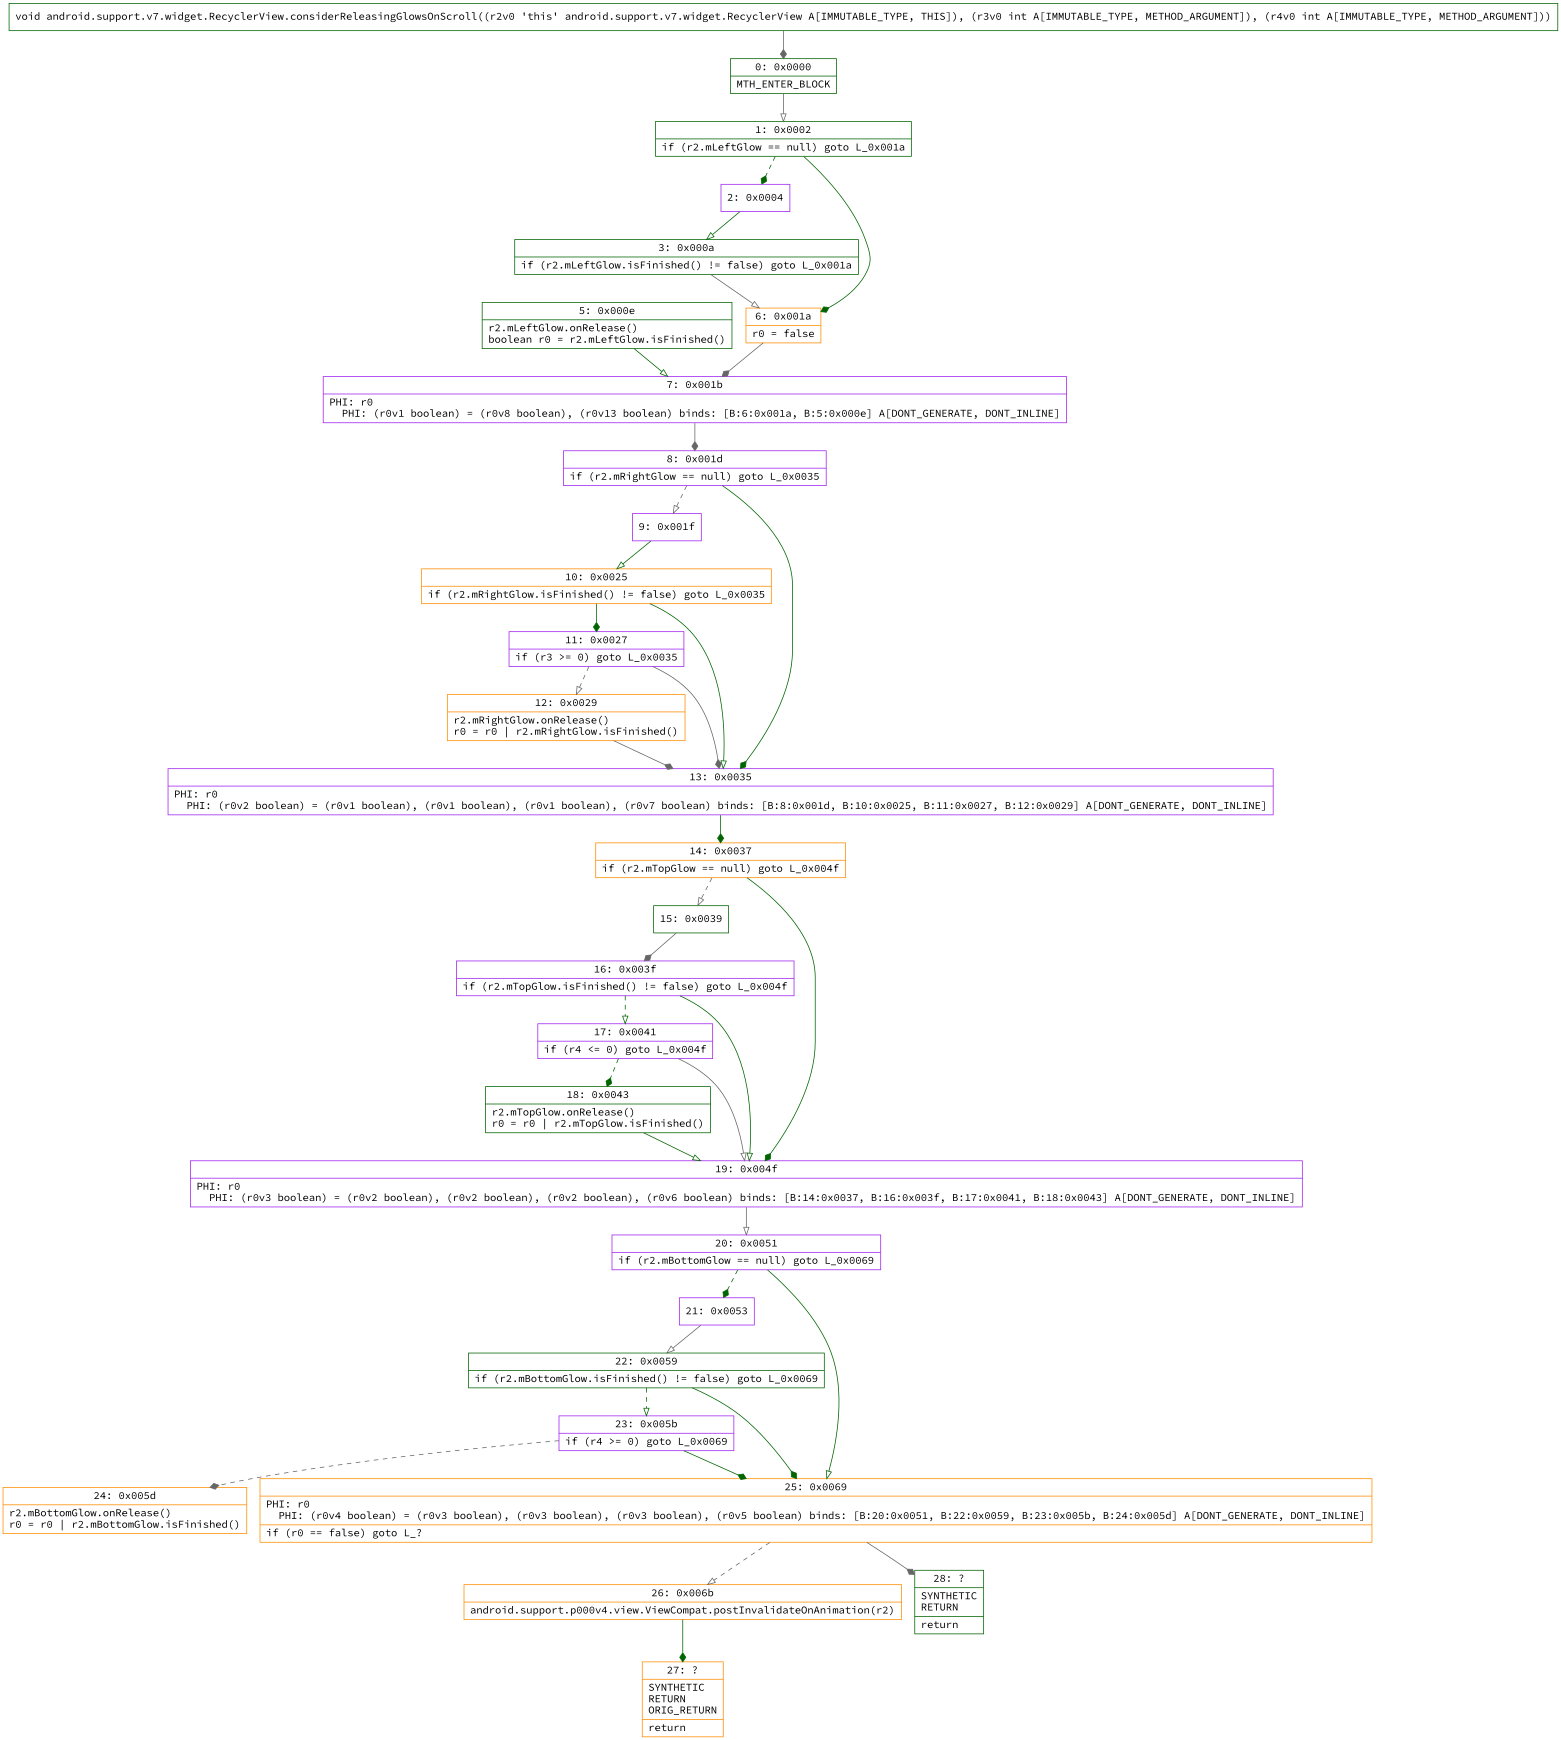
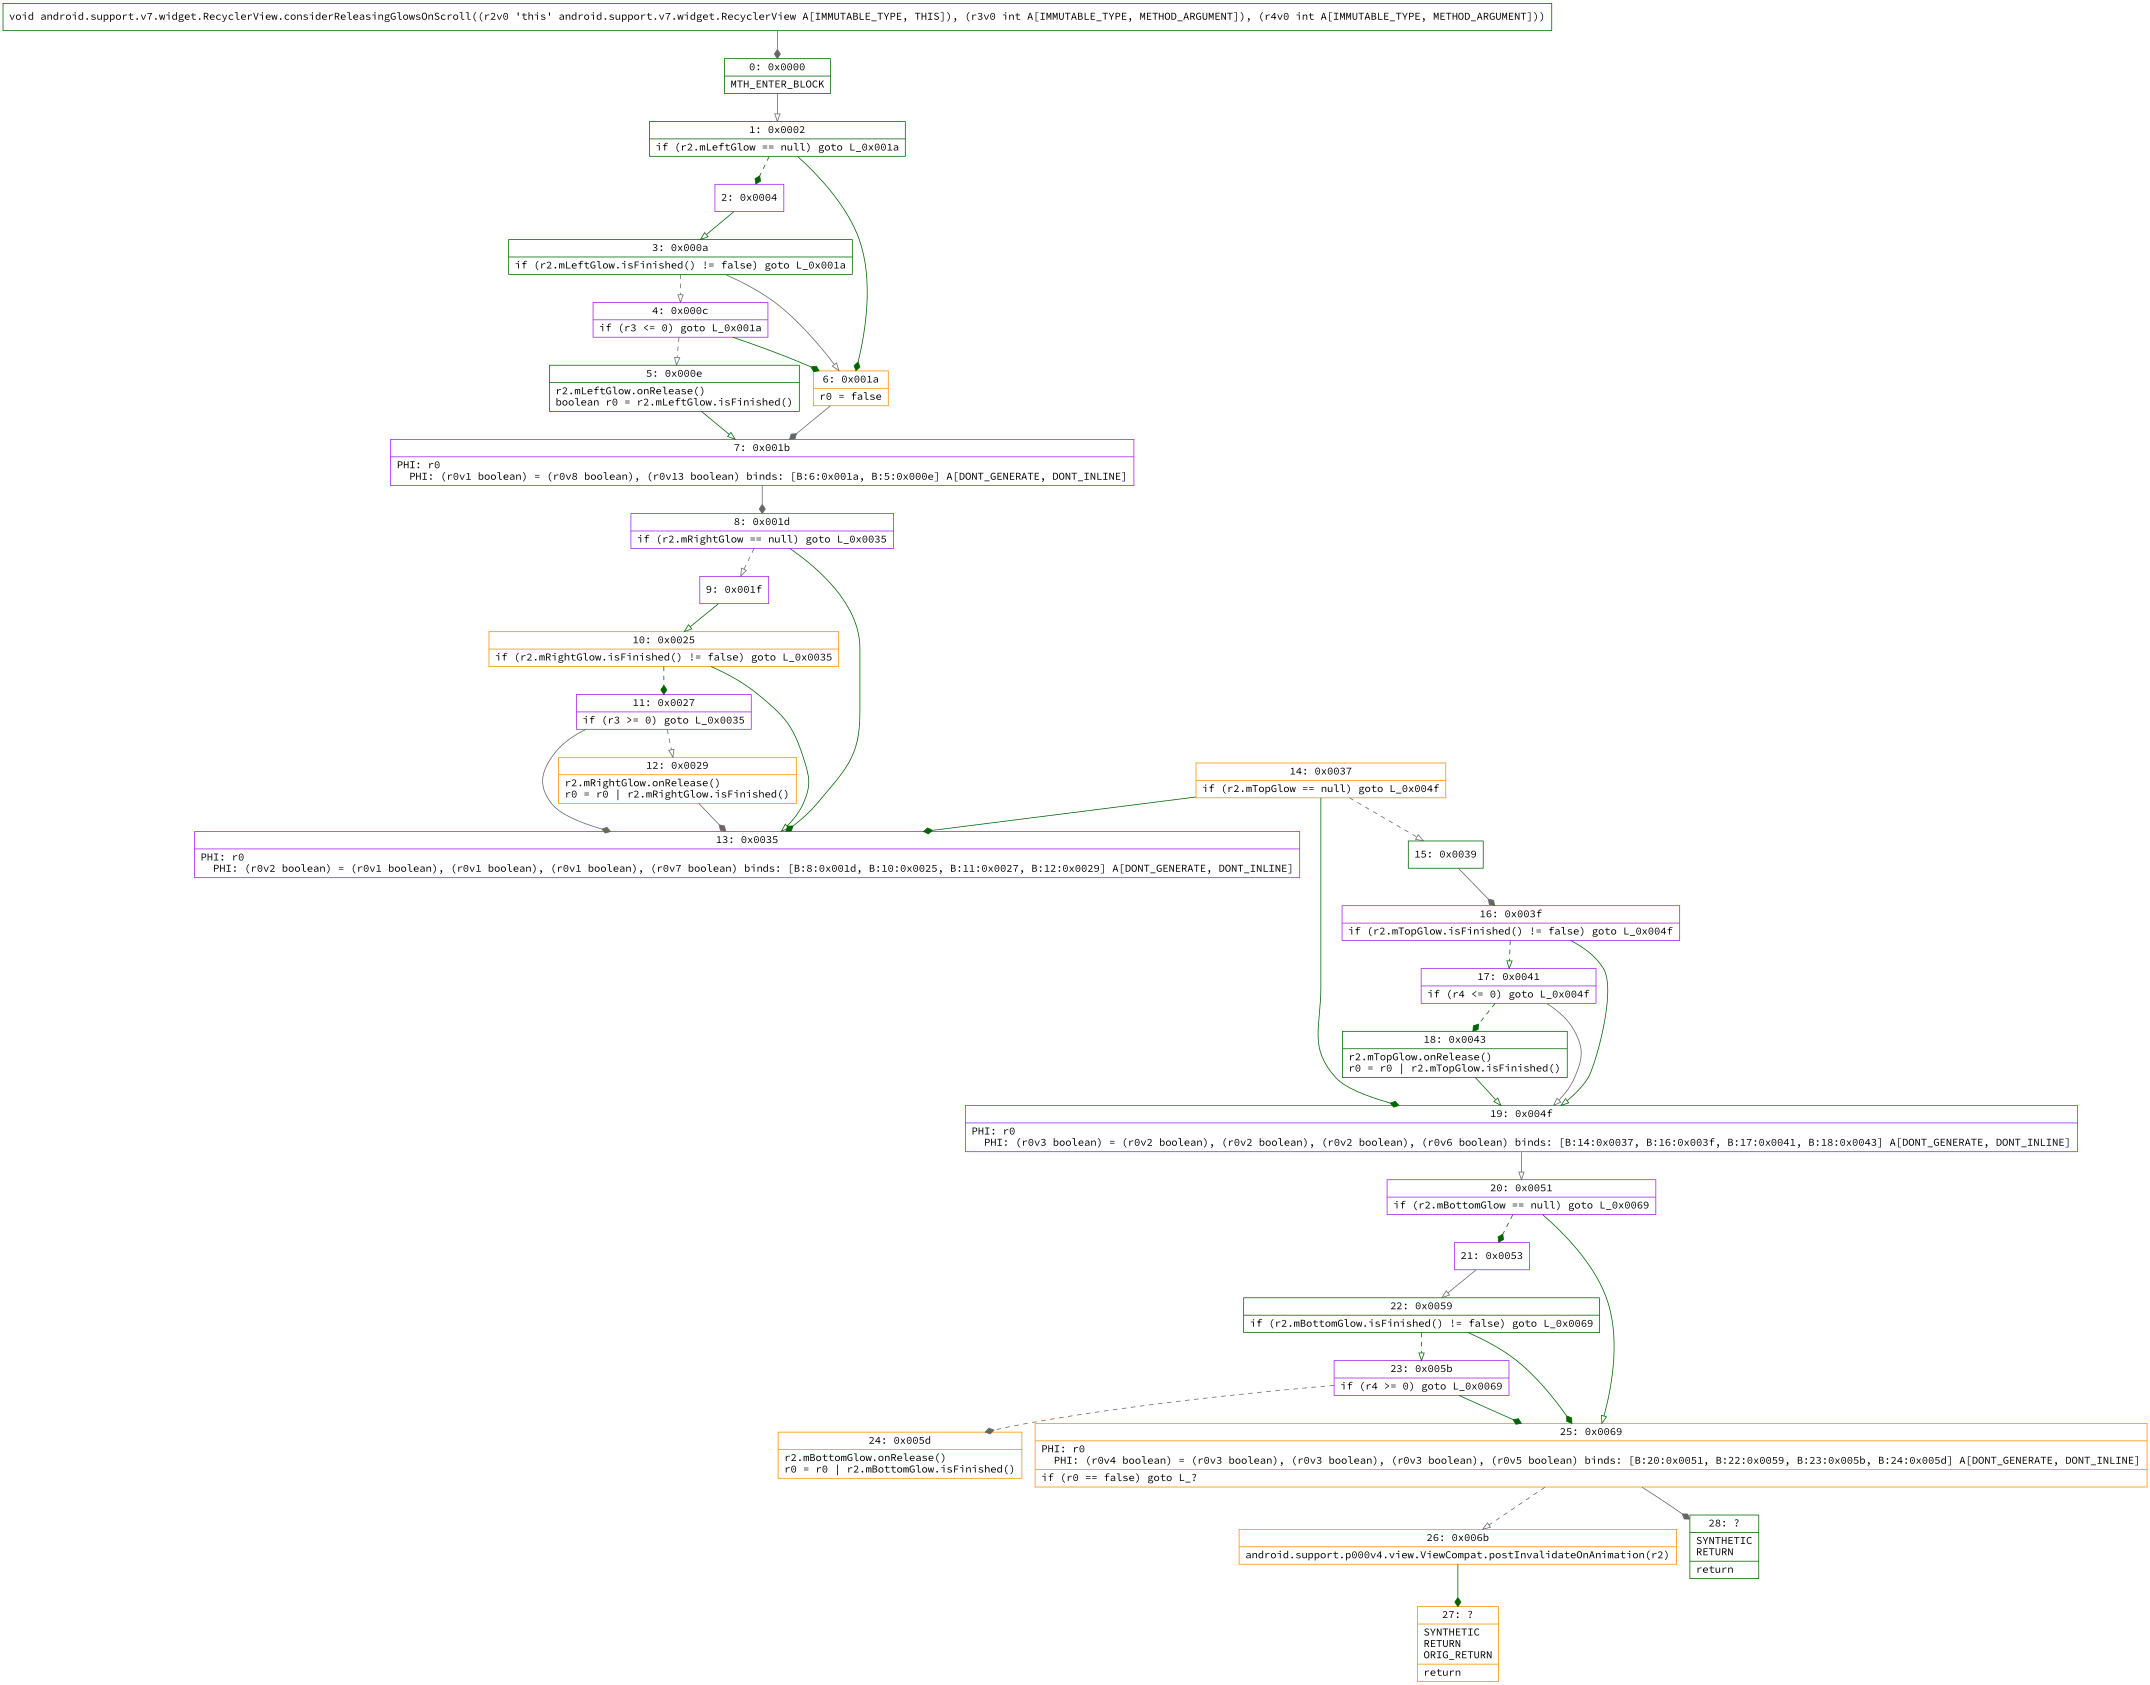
node "4: 0x000c": added
edge "10: 0x0025" -> "11: 0x0027": style solid -> dashed
edge "13: 0x0035" -> "14: 0x0037": reversed
